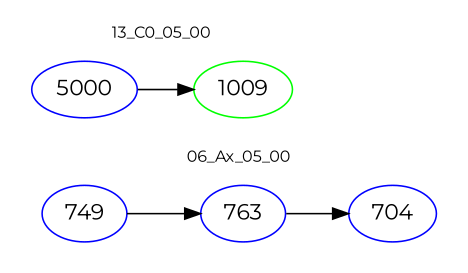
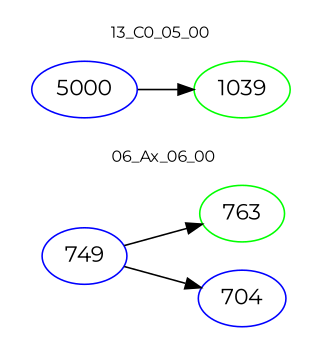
node "1009": label "1009" -> "1039"
cluster "06_Ax_05_00": label "06_Ax_05_00" -> "06_Ax_06_00"
node "763": color blue -> green
edge "763" -> "704": now "749" -> "704"
